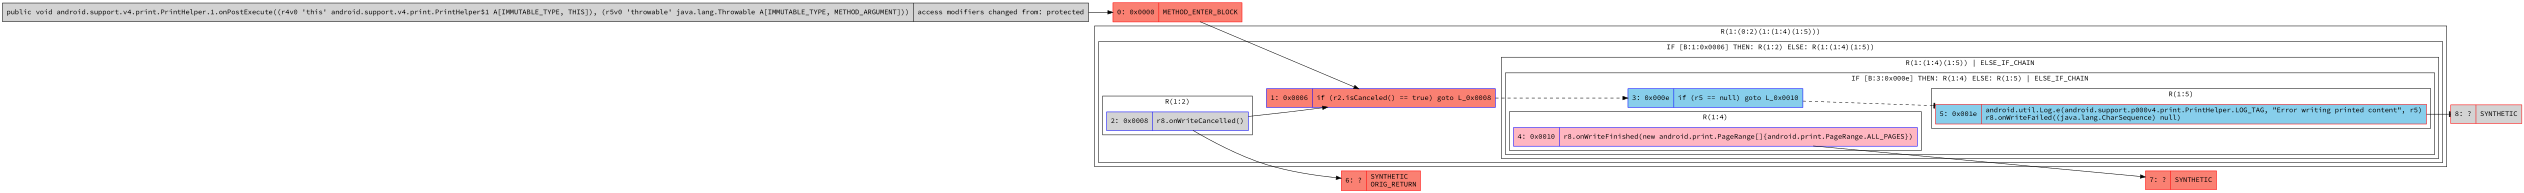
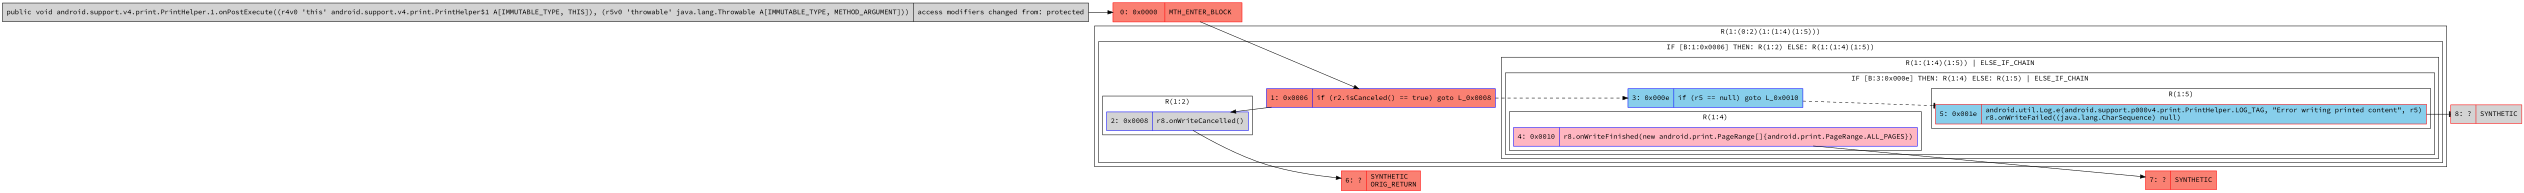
node "0: 0x0000": text "METHOD_ENTER_BLOCK" -> "MTH_ENTER_BLOCK"
edge "2: 0x0008" -> "1: 0x0006": reversed
